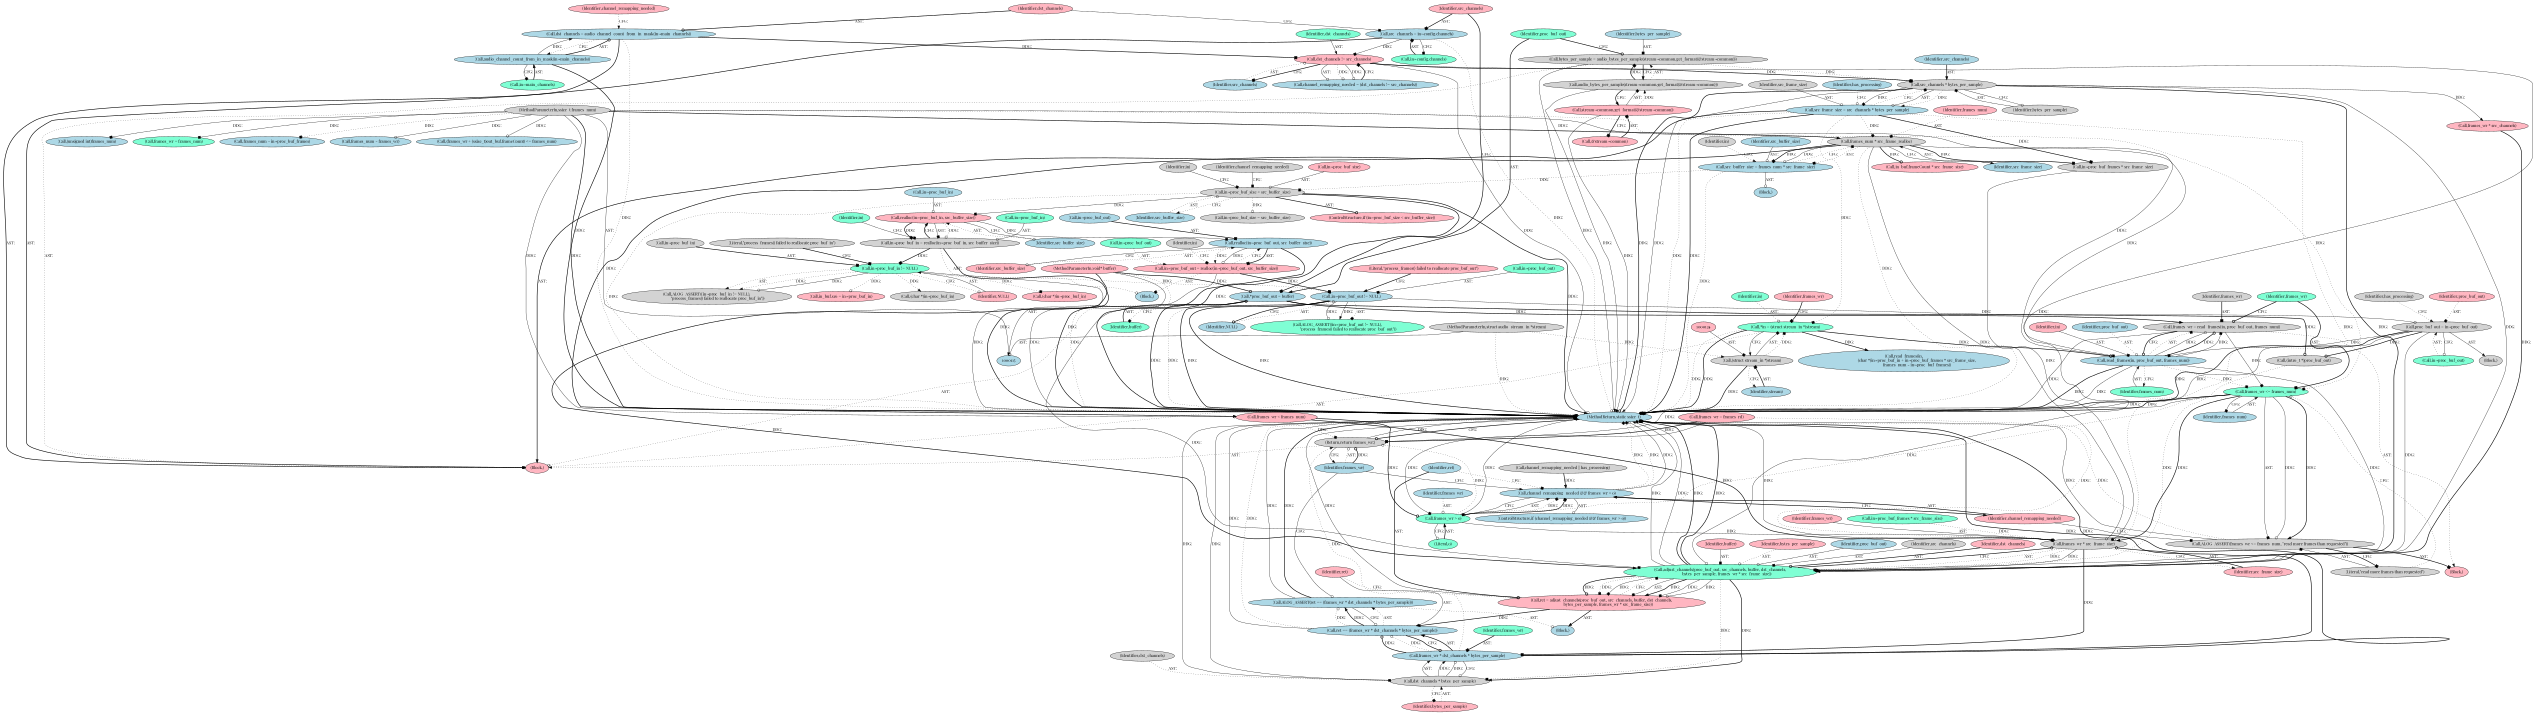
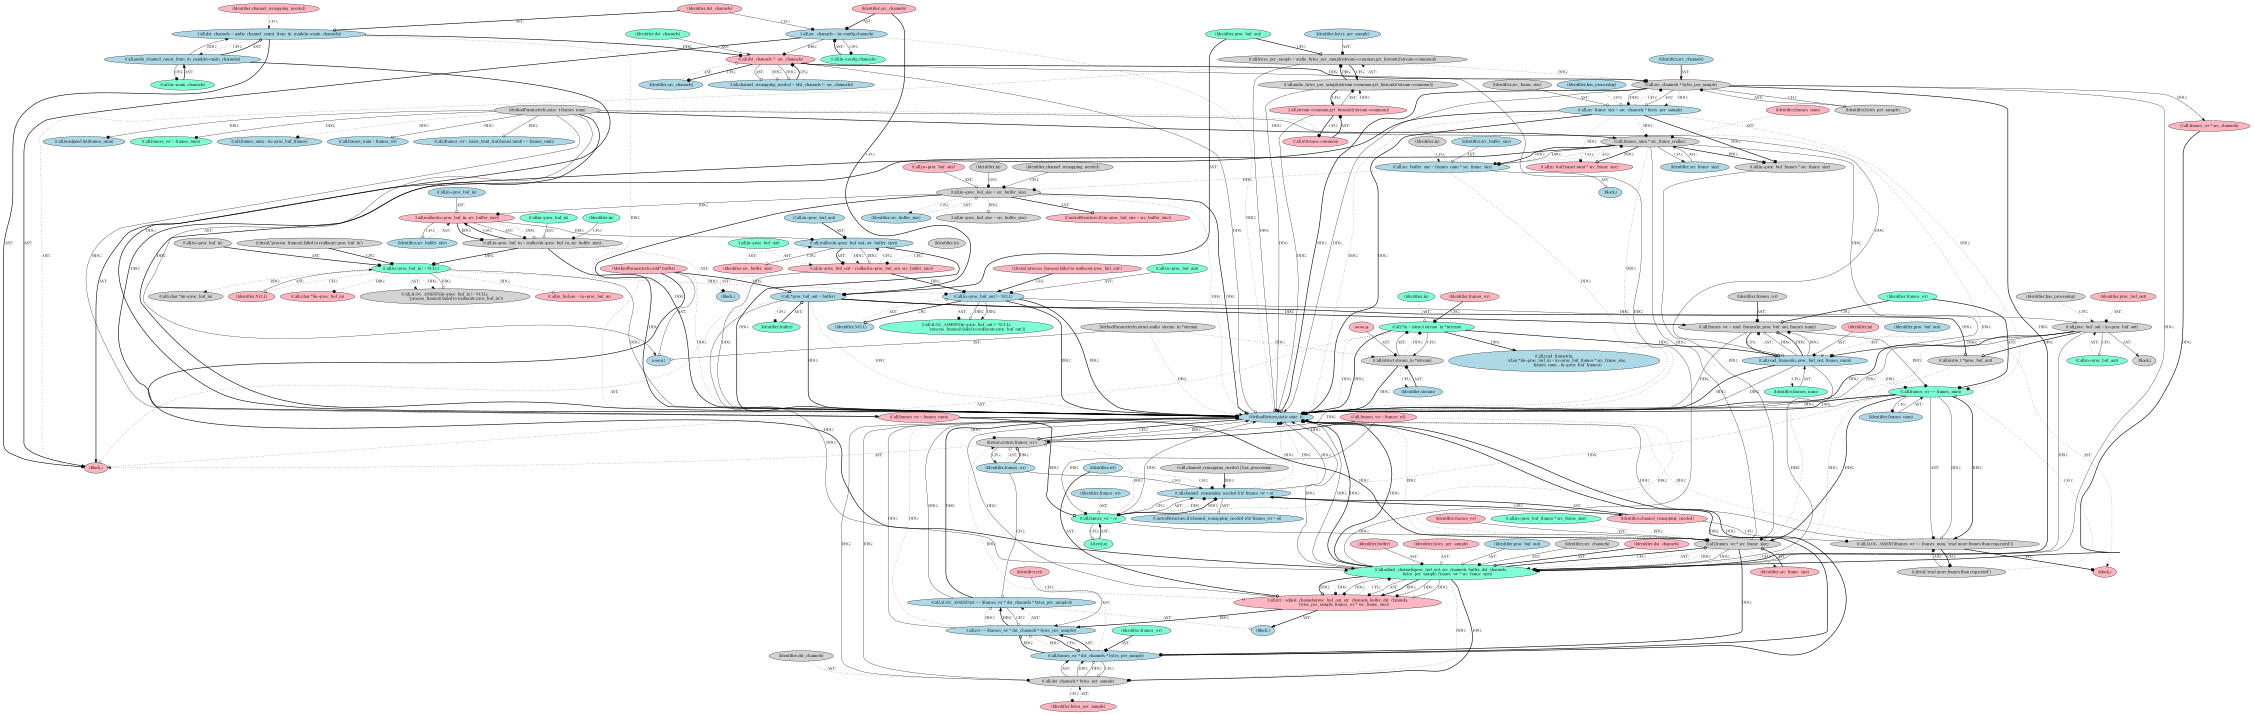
edge "(Call,src_frame_size = src_channels * bytes_per_sample)" -> "(Call,*in = (struct stream_in *)stream)": now "(Call,src_frame_size = src_channels * bytes_per_sample)" -> "(Call,in_buf.frameCount * src_frame_size)"
edge "(Call,frames_wr * src_frame_size)" -> "(MethodReturn,static ssize_t)": style solid -> dotted
